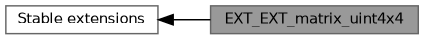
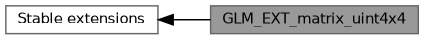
node "EXT_EXT_matrix_uint4x4": label "EXT_EXT_matrix_uint4x4" -> "GLM_EXT_matrix_uint4x4"
